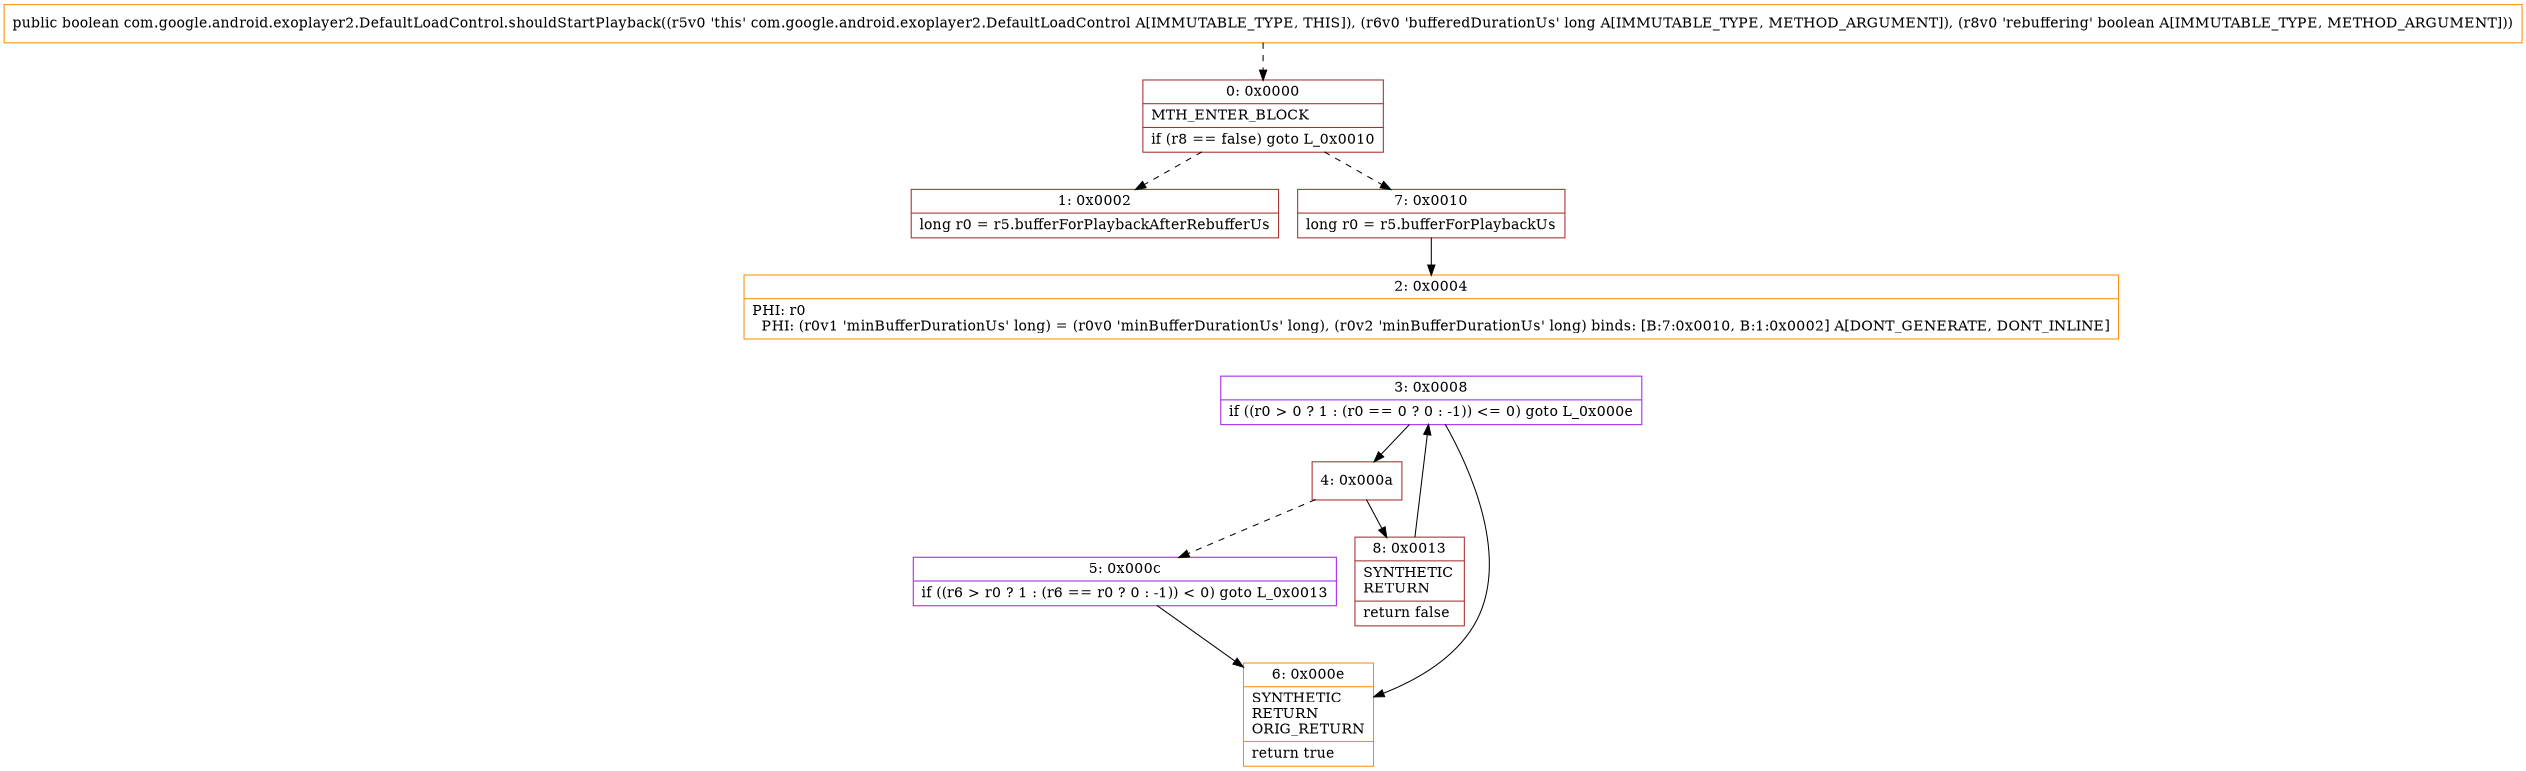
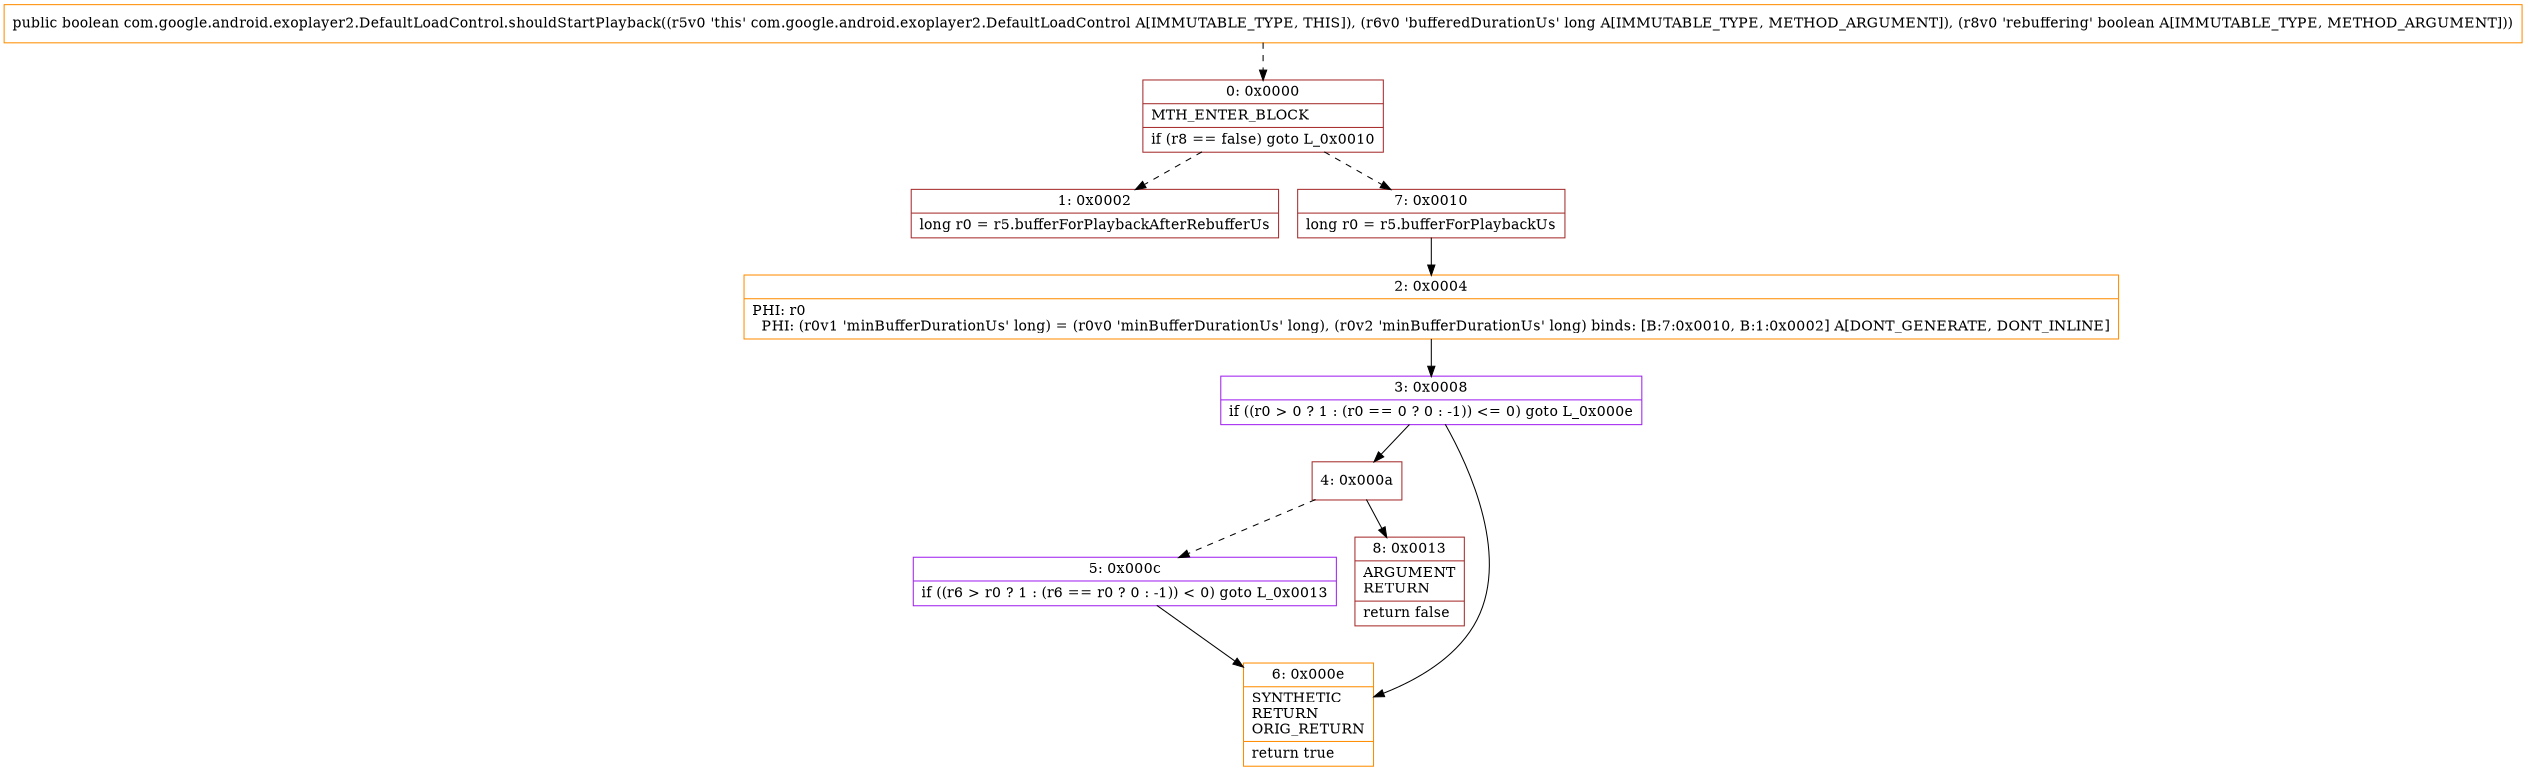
edge "8: 0x0013" -> "3: 0x0008": now "2: 0x0004" -> "3: 0x0008"
node "8: 0x0013": text "SYNTHETIC" -> "ARGUMENT"
